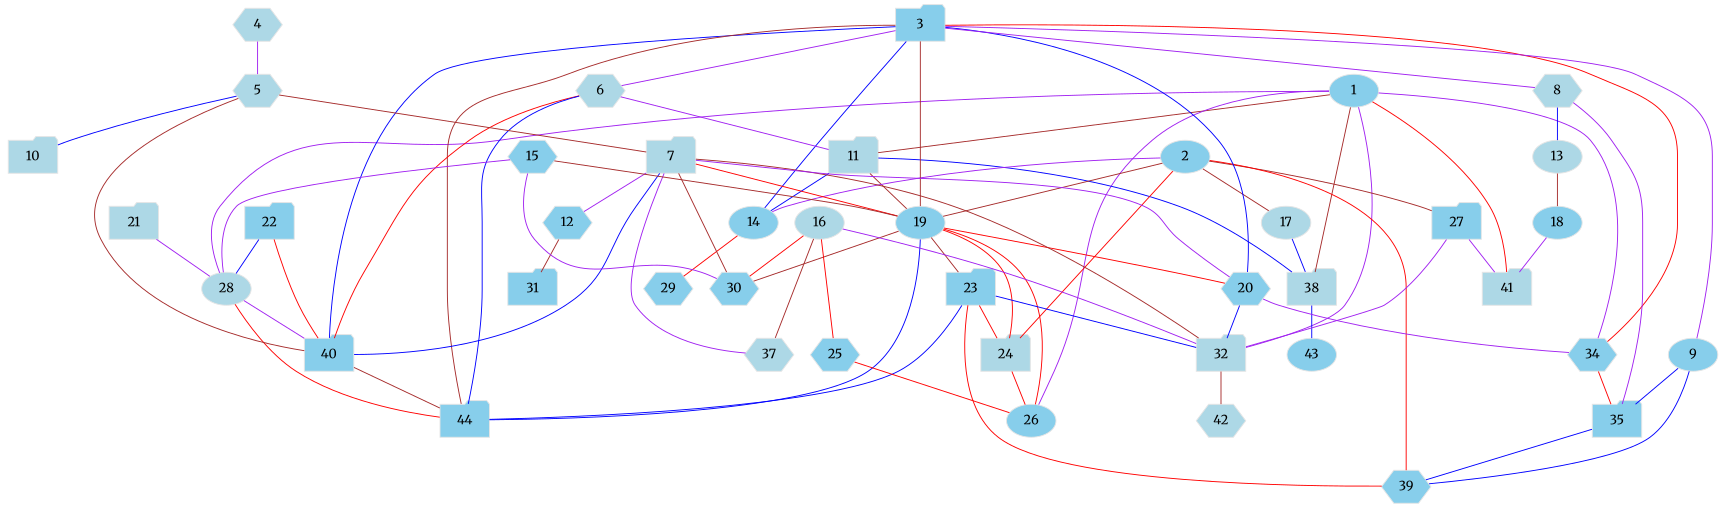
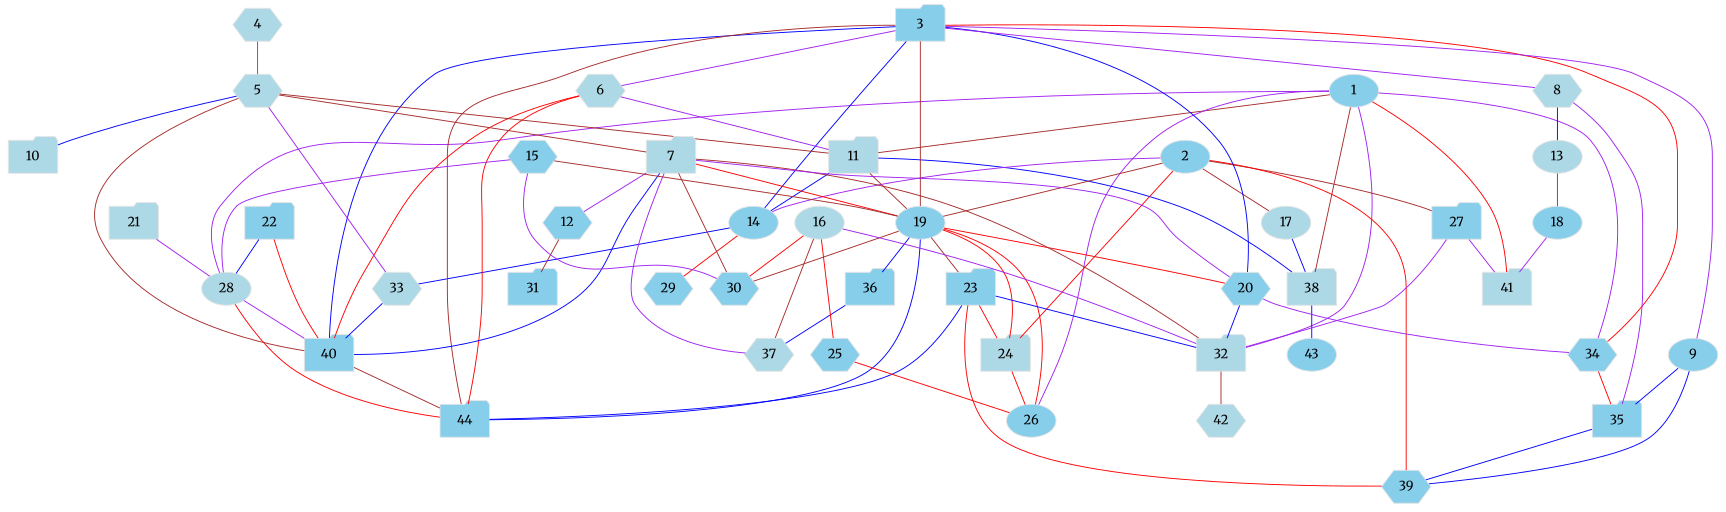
edge "5" -- "11": added
edge "6" -- "44": color blue -> red
node "33": added
node "36": added
